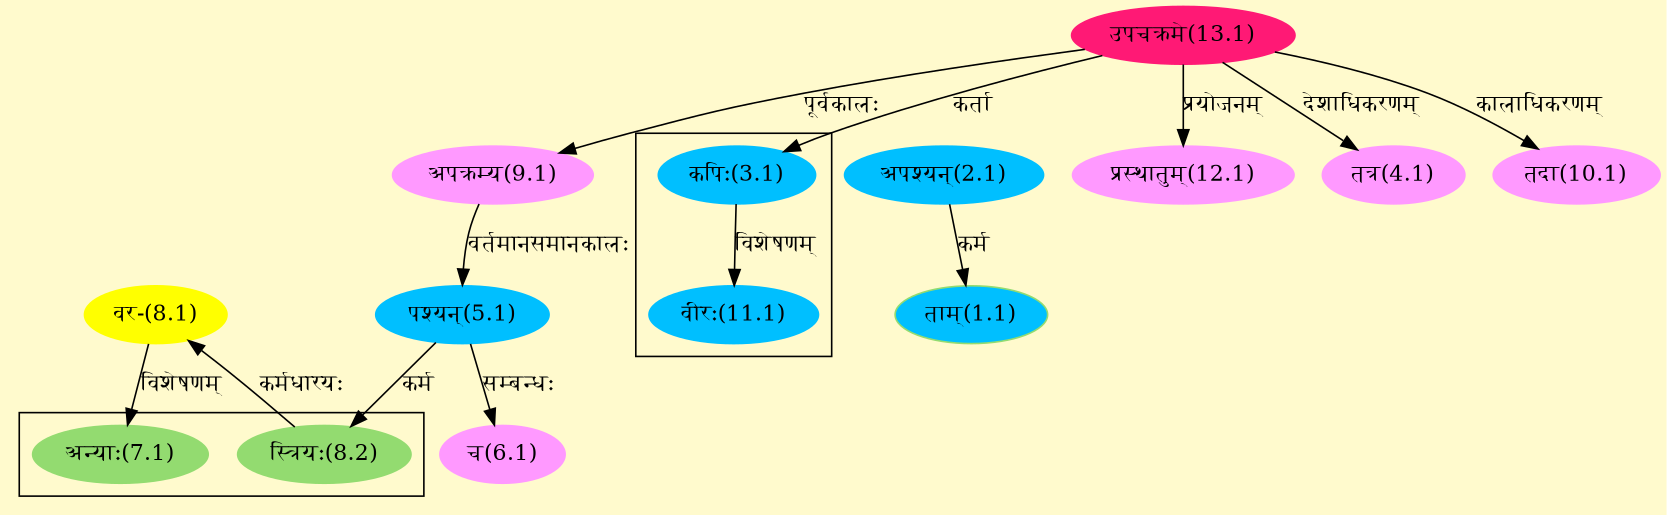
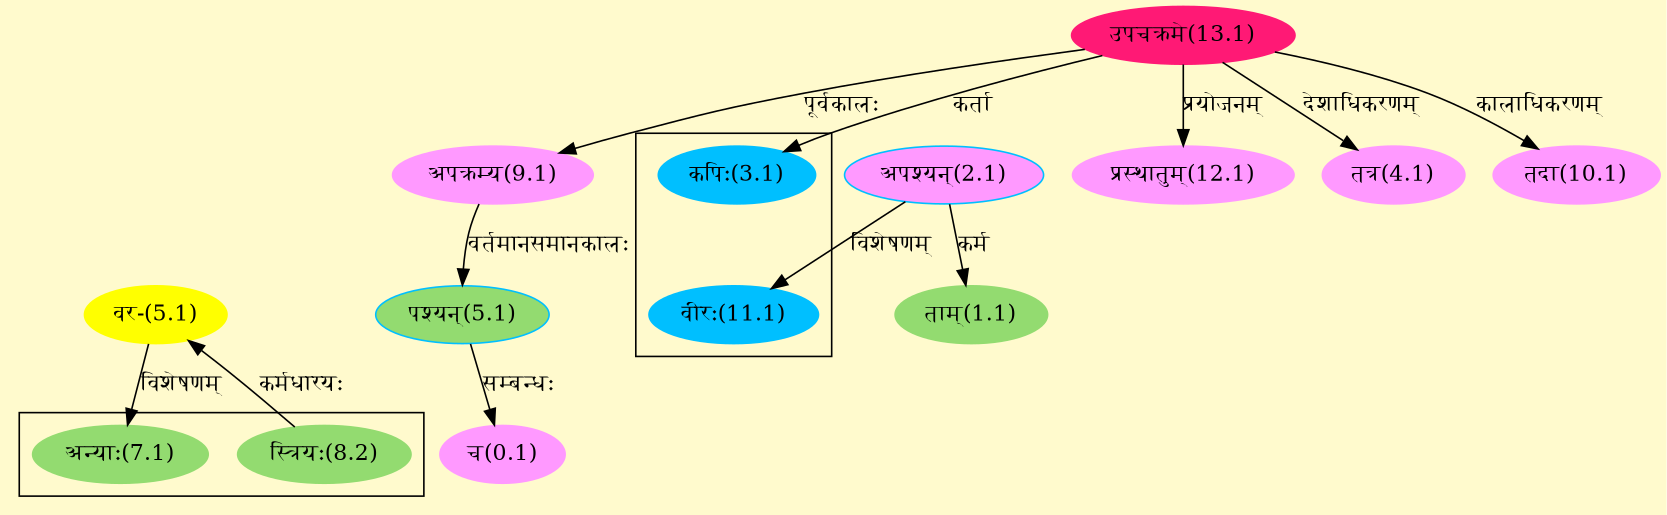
node "अपश्यन्(2.1)": fillcolor #00bfff -> #ff99ff
edge "कपिः(3.1)" -> "वीरः(11.1)": now "अपश्यन्(2.1)" -> "वीरः(11.1)"
node "वर-(8.1)": label "वर-(8.1)" -> "वर-(5.1)"
node "पश्यन्(5.1)": fillcolor #00bfff -> #93db70
node "ताम्(1.1)": fillcolor #00bfff -> #93db70
edge "पश्यन्(5.1)" -> "स्त्रियः(8.2)": removed, label "कर्म"
node "च(6.1)": label "च(6.1)" -> "च(0.1)"
